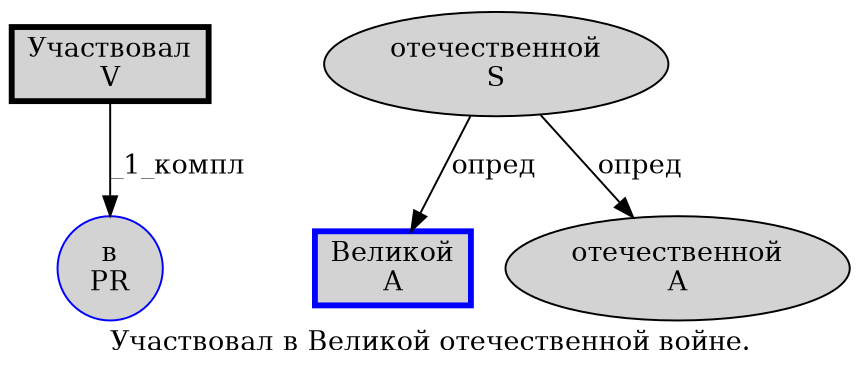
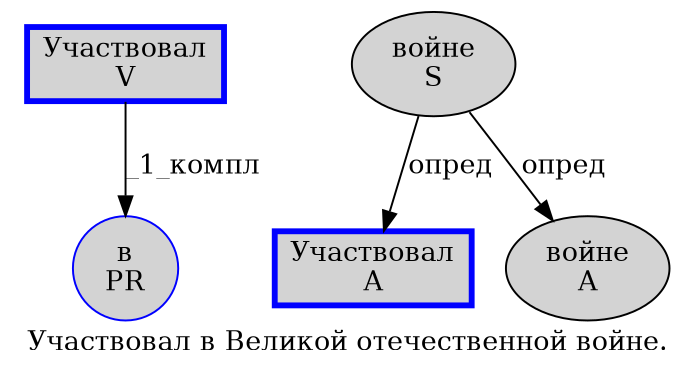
node "Участвовал V": color black -> blue
node "отечественной S": label "отечественной S" -> "войне S"
node "Великой A": label "Великой A" -> "Участвовал A"
node "отечественной A": label "отечественной A" -> "войне A"
